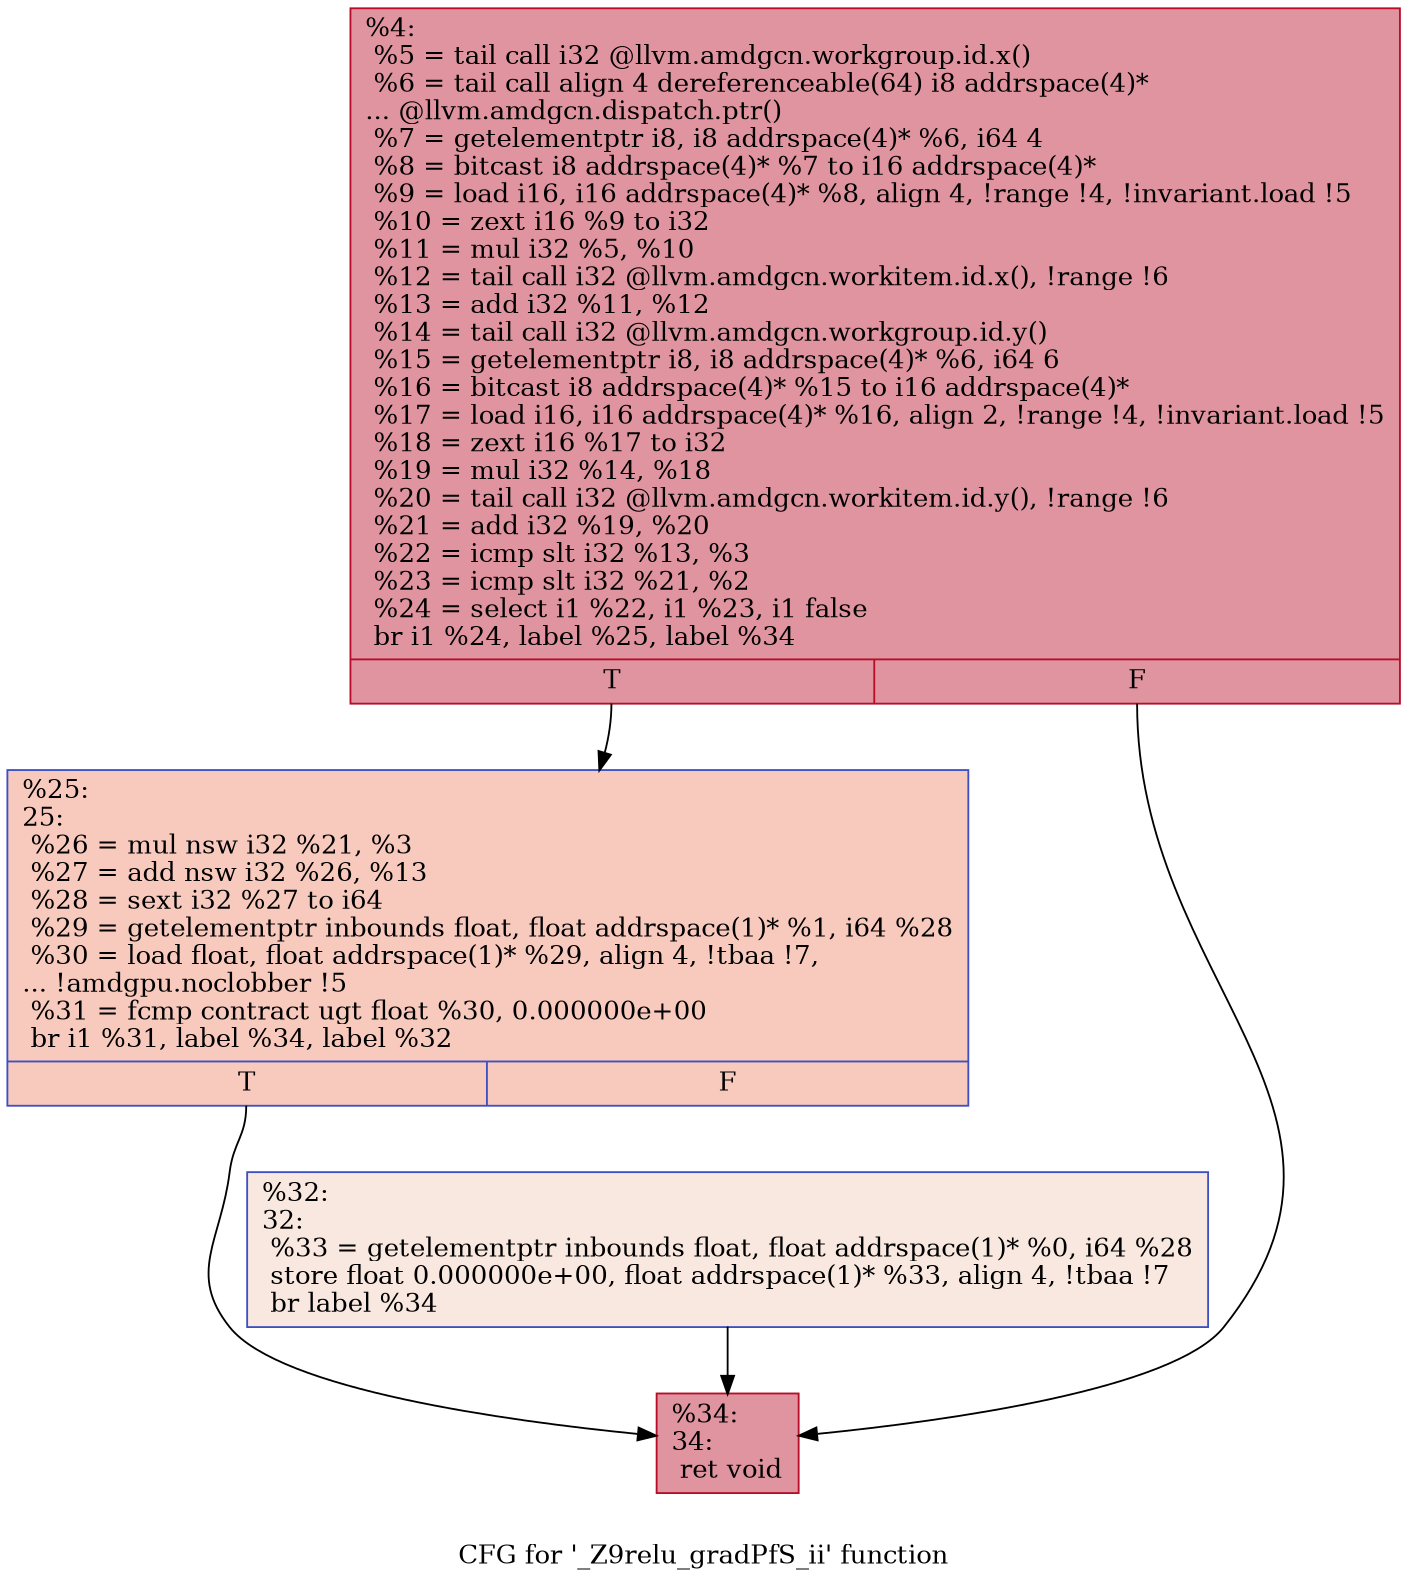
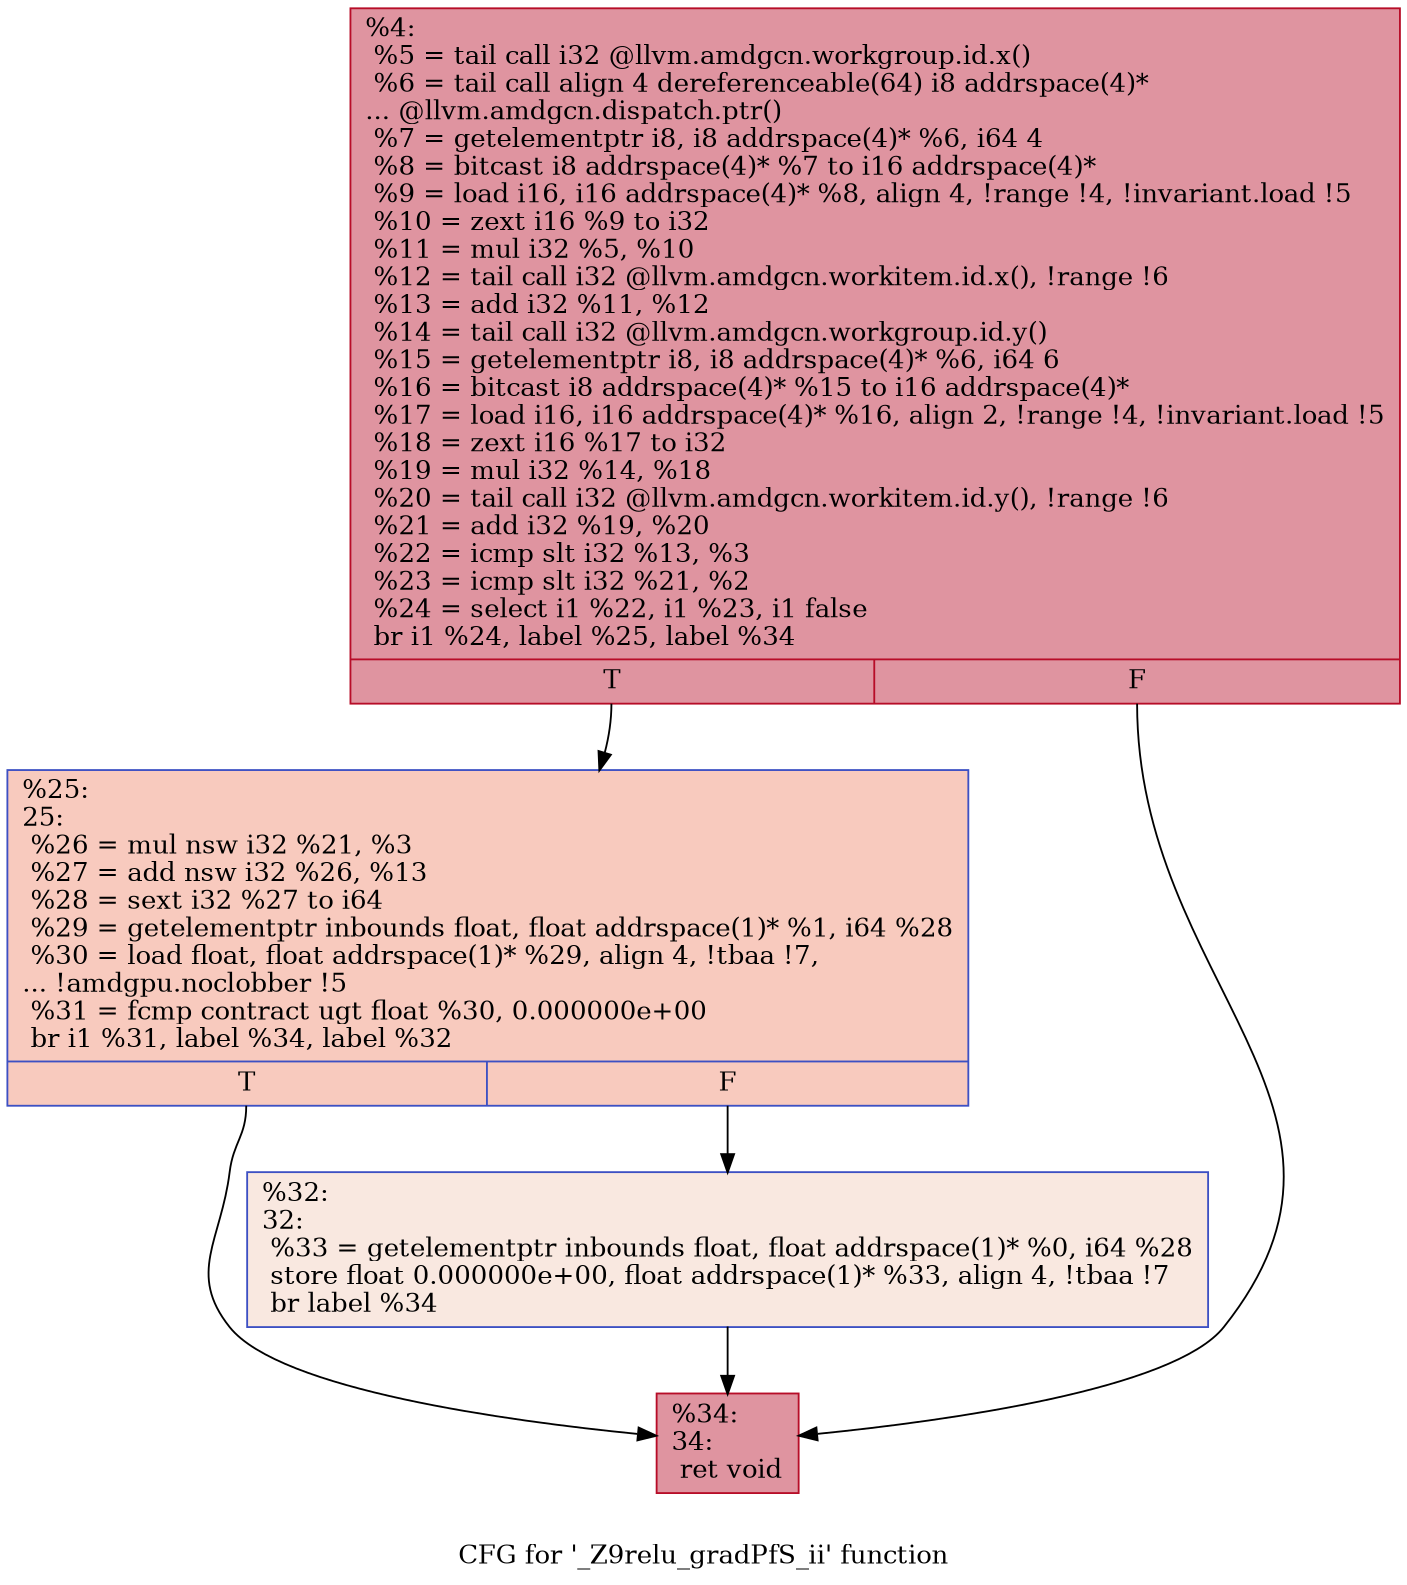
edge "%25:" -> "%32:": added
